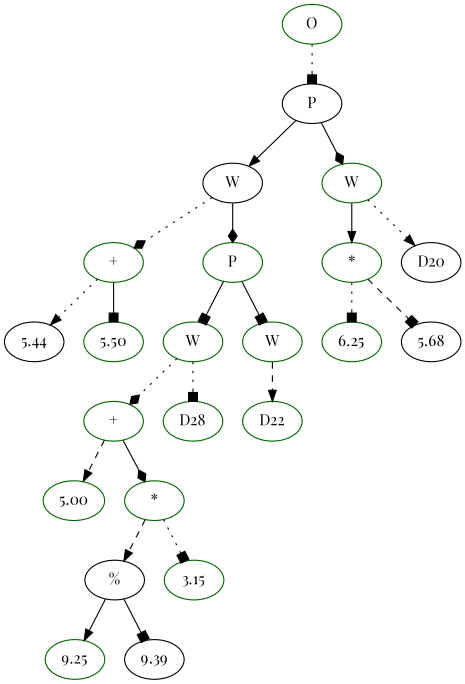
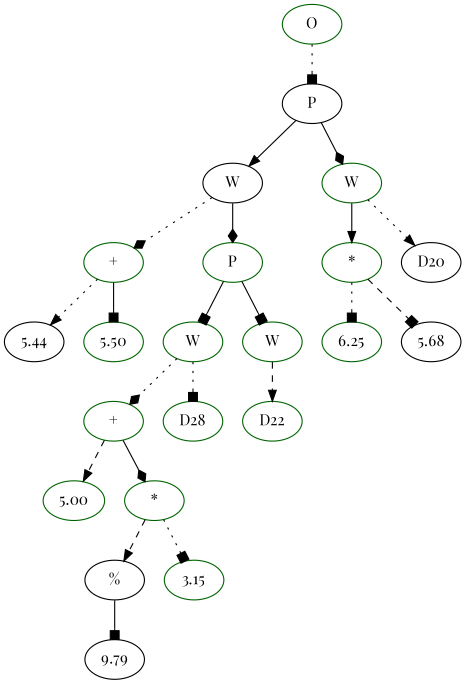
node "9.25": removed
node "9.39": label "9.39" -> "9.79"
